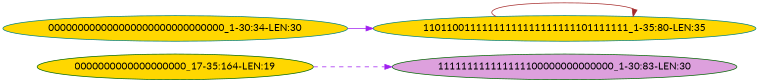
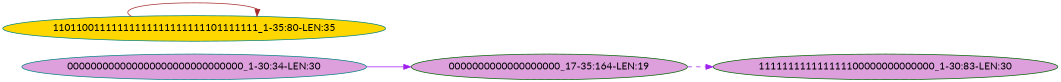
node "000000000000000000000000000000_1-30:34-LEN:30": fillcolor gold -> plum
edge "000000000000000000000000000000_1-30:34-LEN:30" -> "11011001111111111111111111101111111_1-35:80-LEN:35": now "000000000000000000000000000000_1-30:34-LEN:30" -> "0000000000000000000_17-35:164-LEN:19"
node "0000000000000000000_17-35:164-LEN:19": fillcolor gold -> plum
